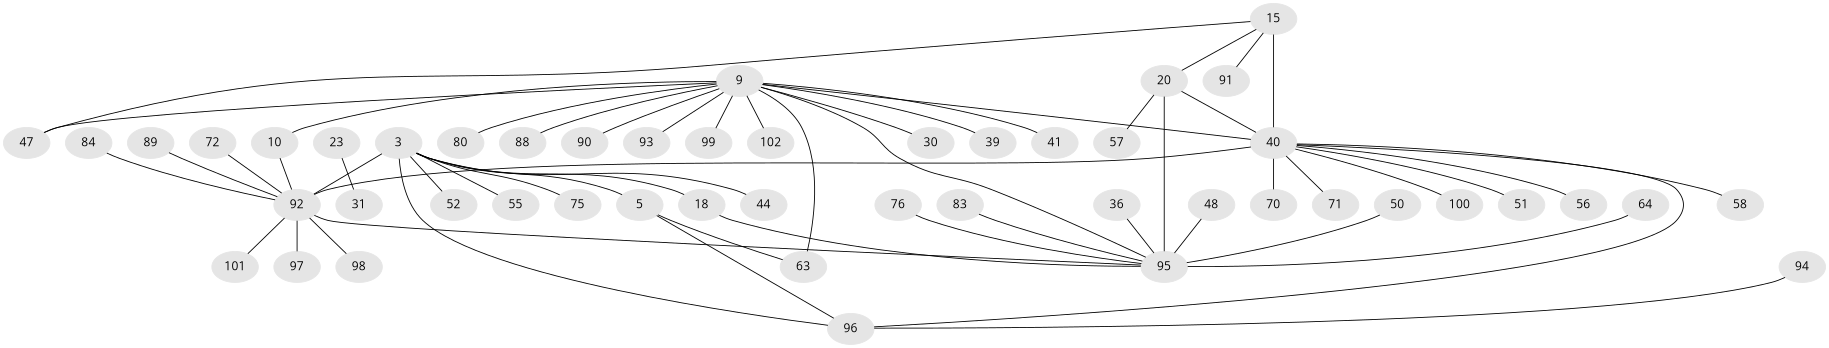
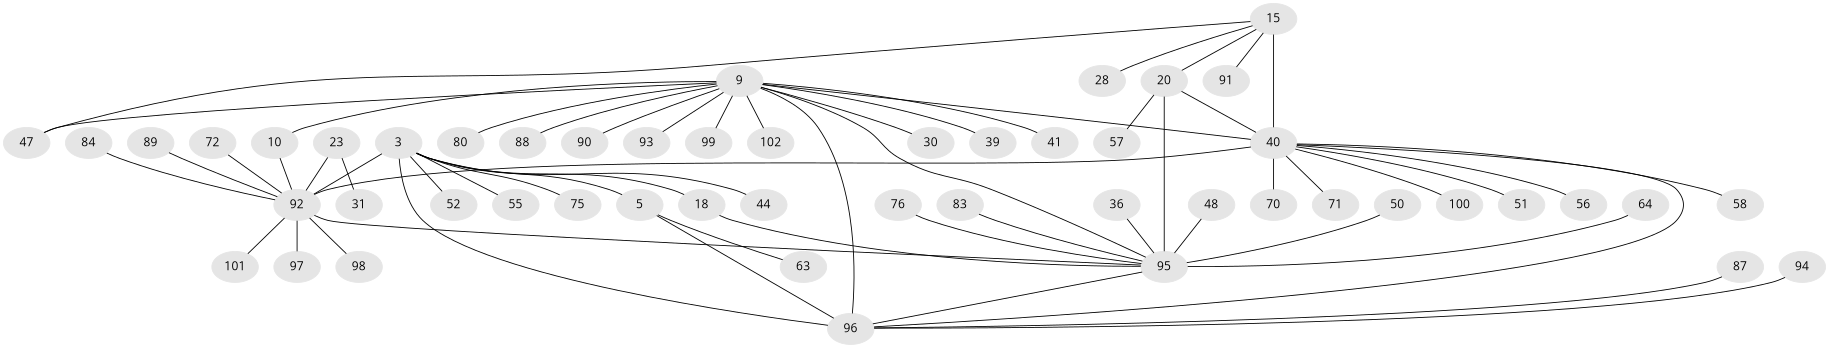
node "28": added
edge "9" -- "63": now "9" -- "96"
edge "23" -- "92": added
node "87": added
edge "95" -- "96": added
